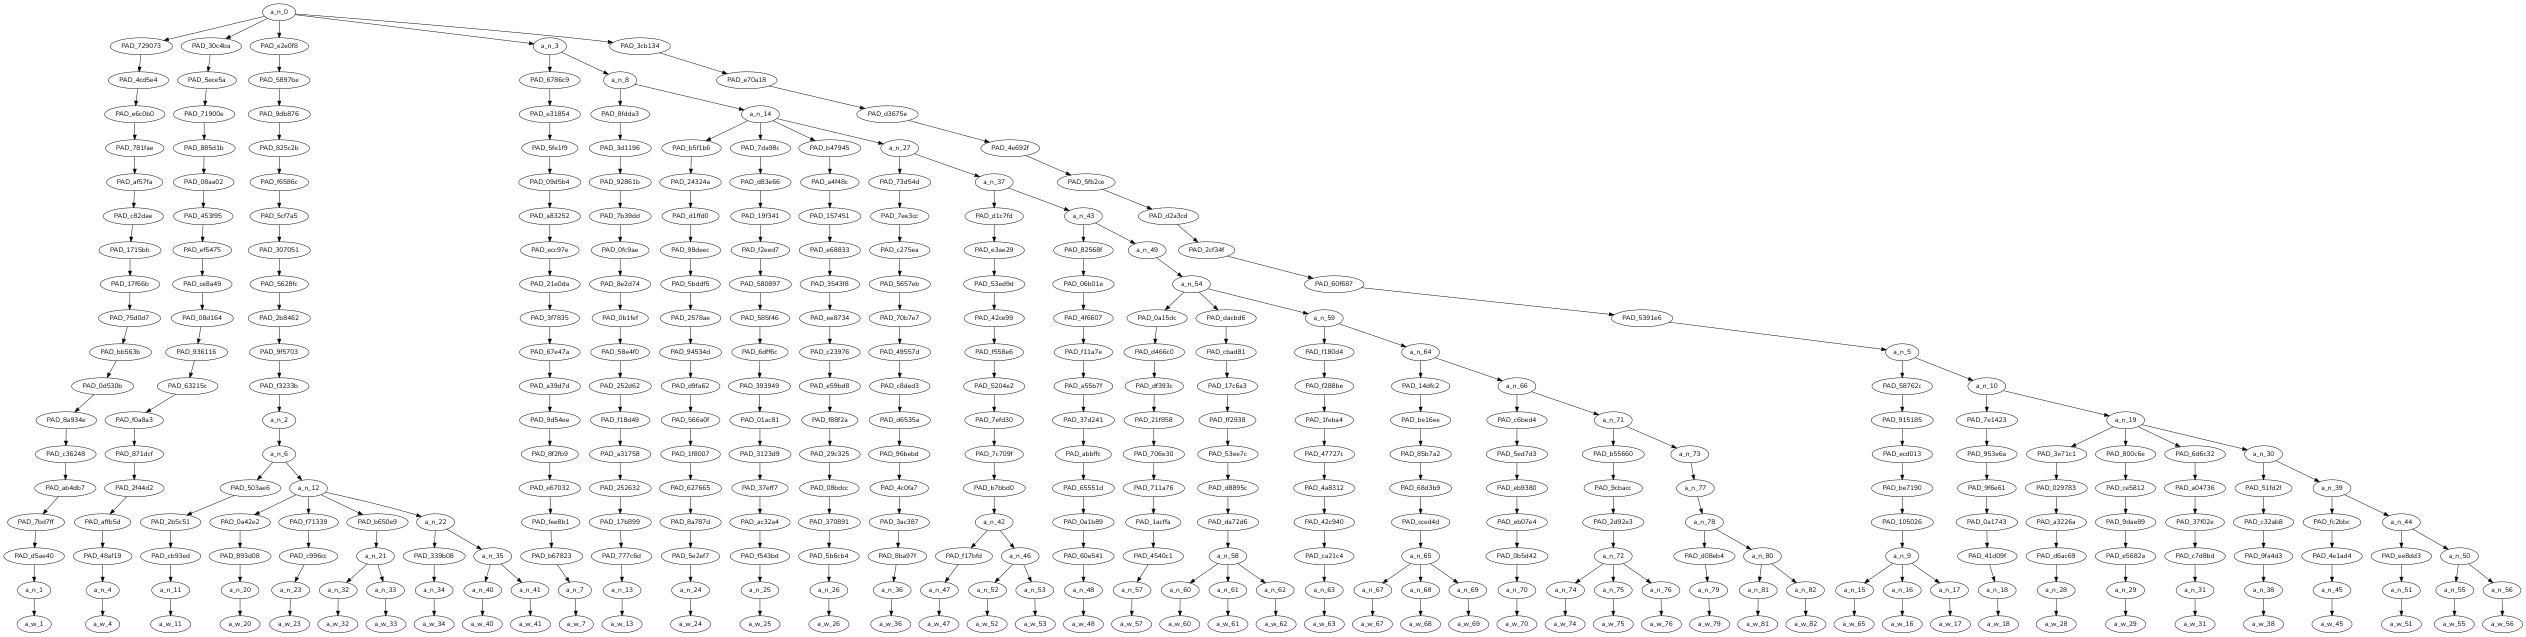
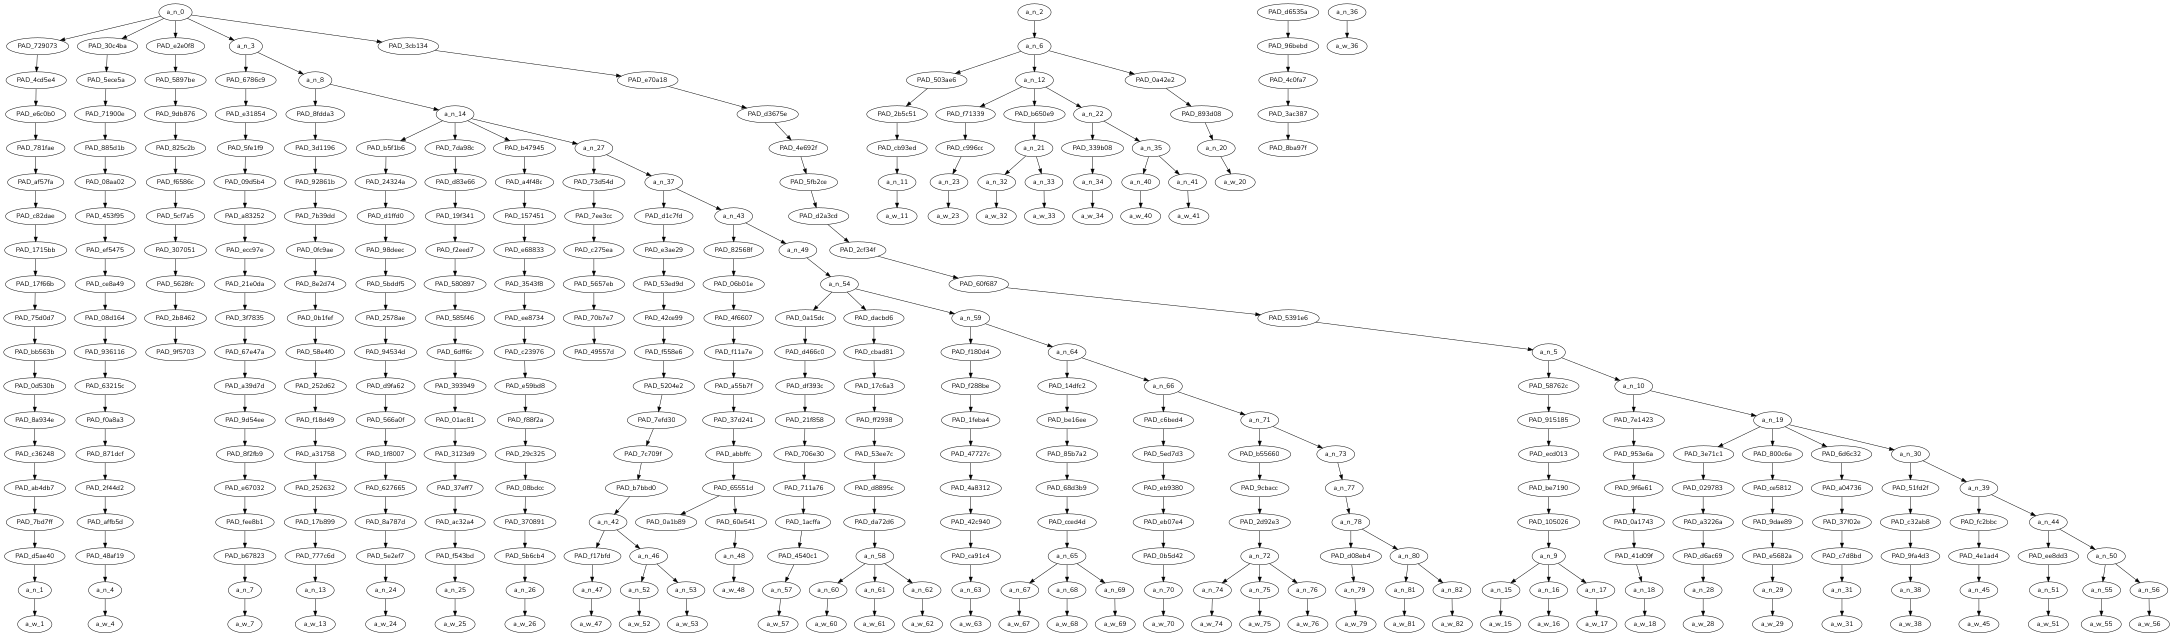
node "PAD_f3233b": removed
node "PAD_c8ded3": removed
edge "a_n_12" -> "PAD_0a42e2": now "a_n_6" -> "PAD_0a42e2"
edge "PAD_0a1b89" -> "PAD_60e541": now "PAD_65551d" -> "PAD_60e541"
node "PAD_ca21c4": label "PAD_ca21c4" -> "PAD_ca91c4"
edge "PAD_8ba97f" -> "a_n_36": removed
node "a_w_65": label "a_w_65" -> "a_w_15"
